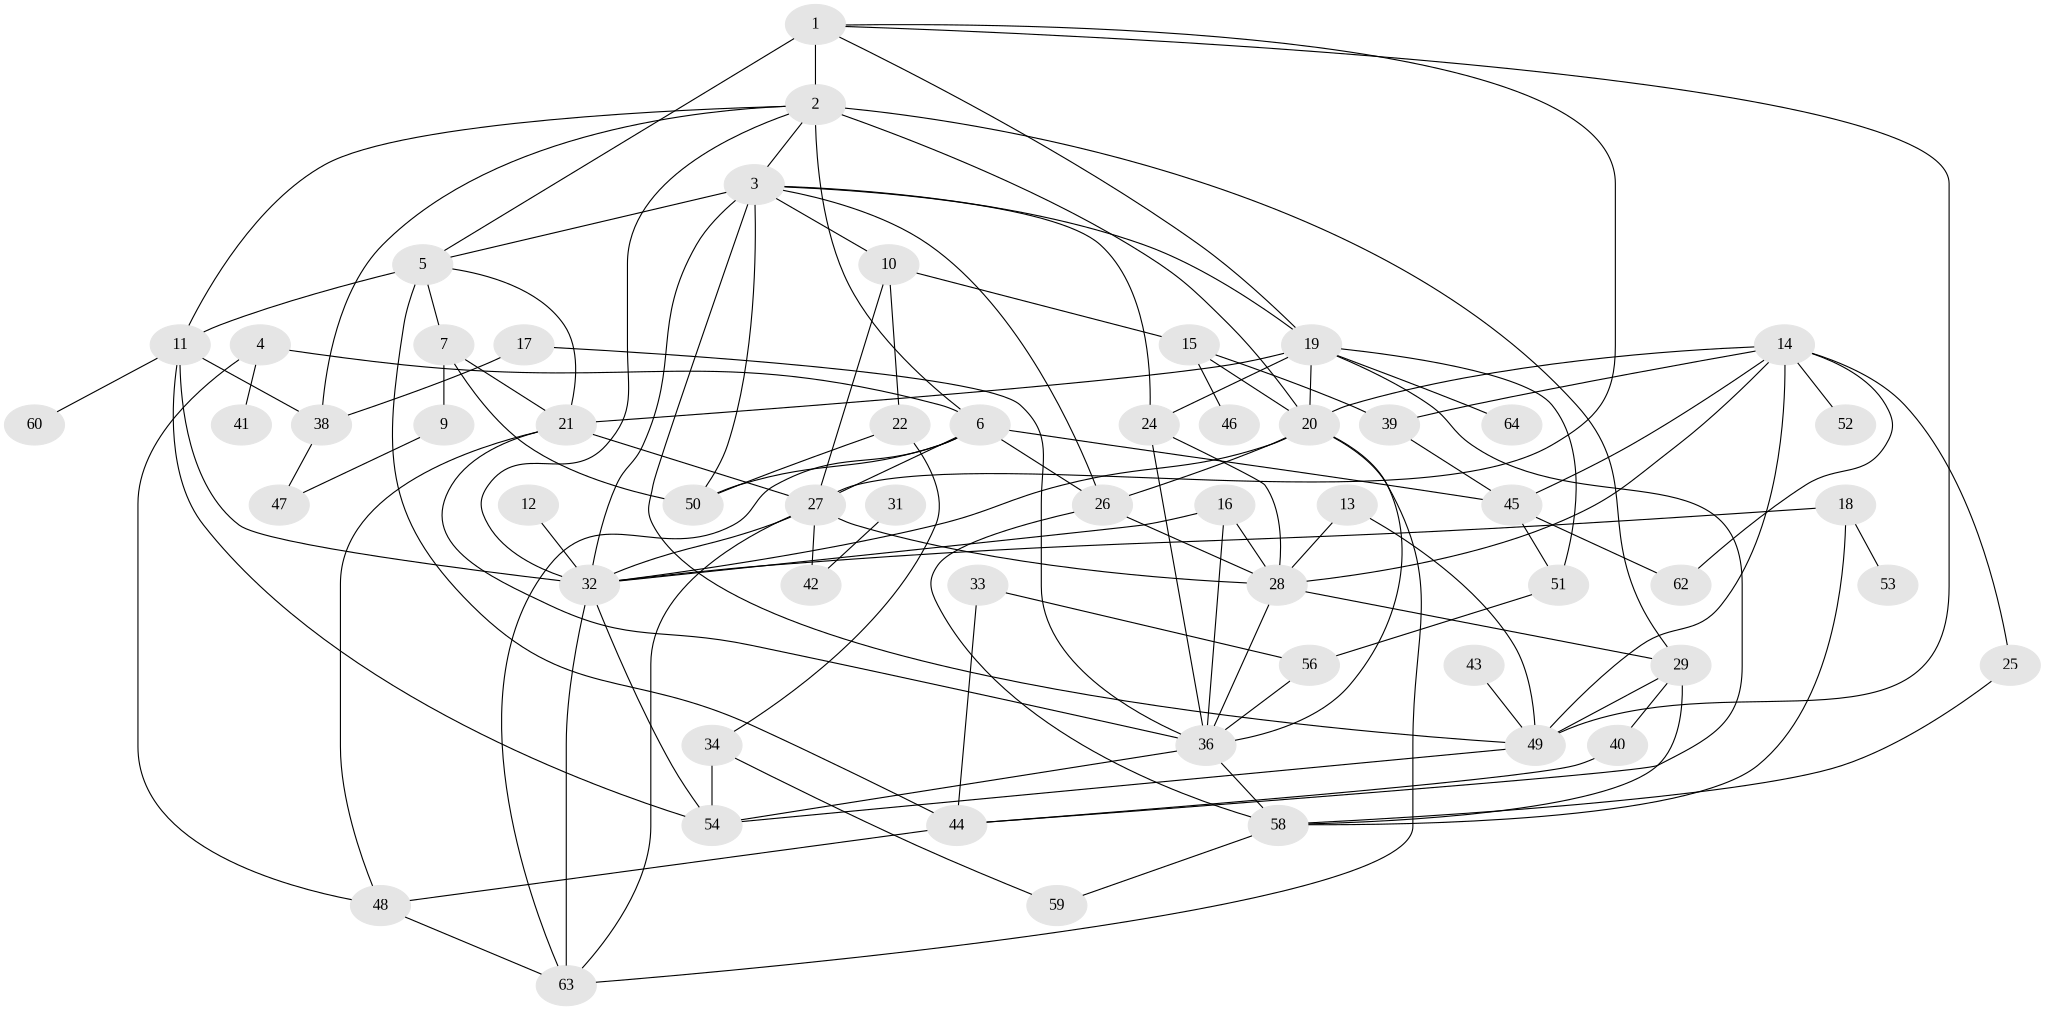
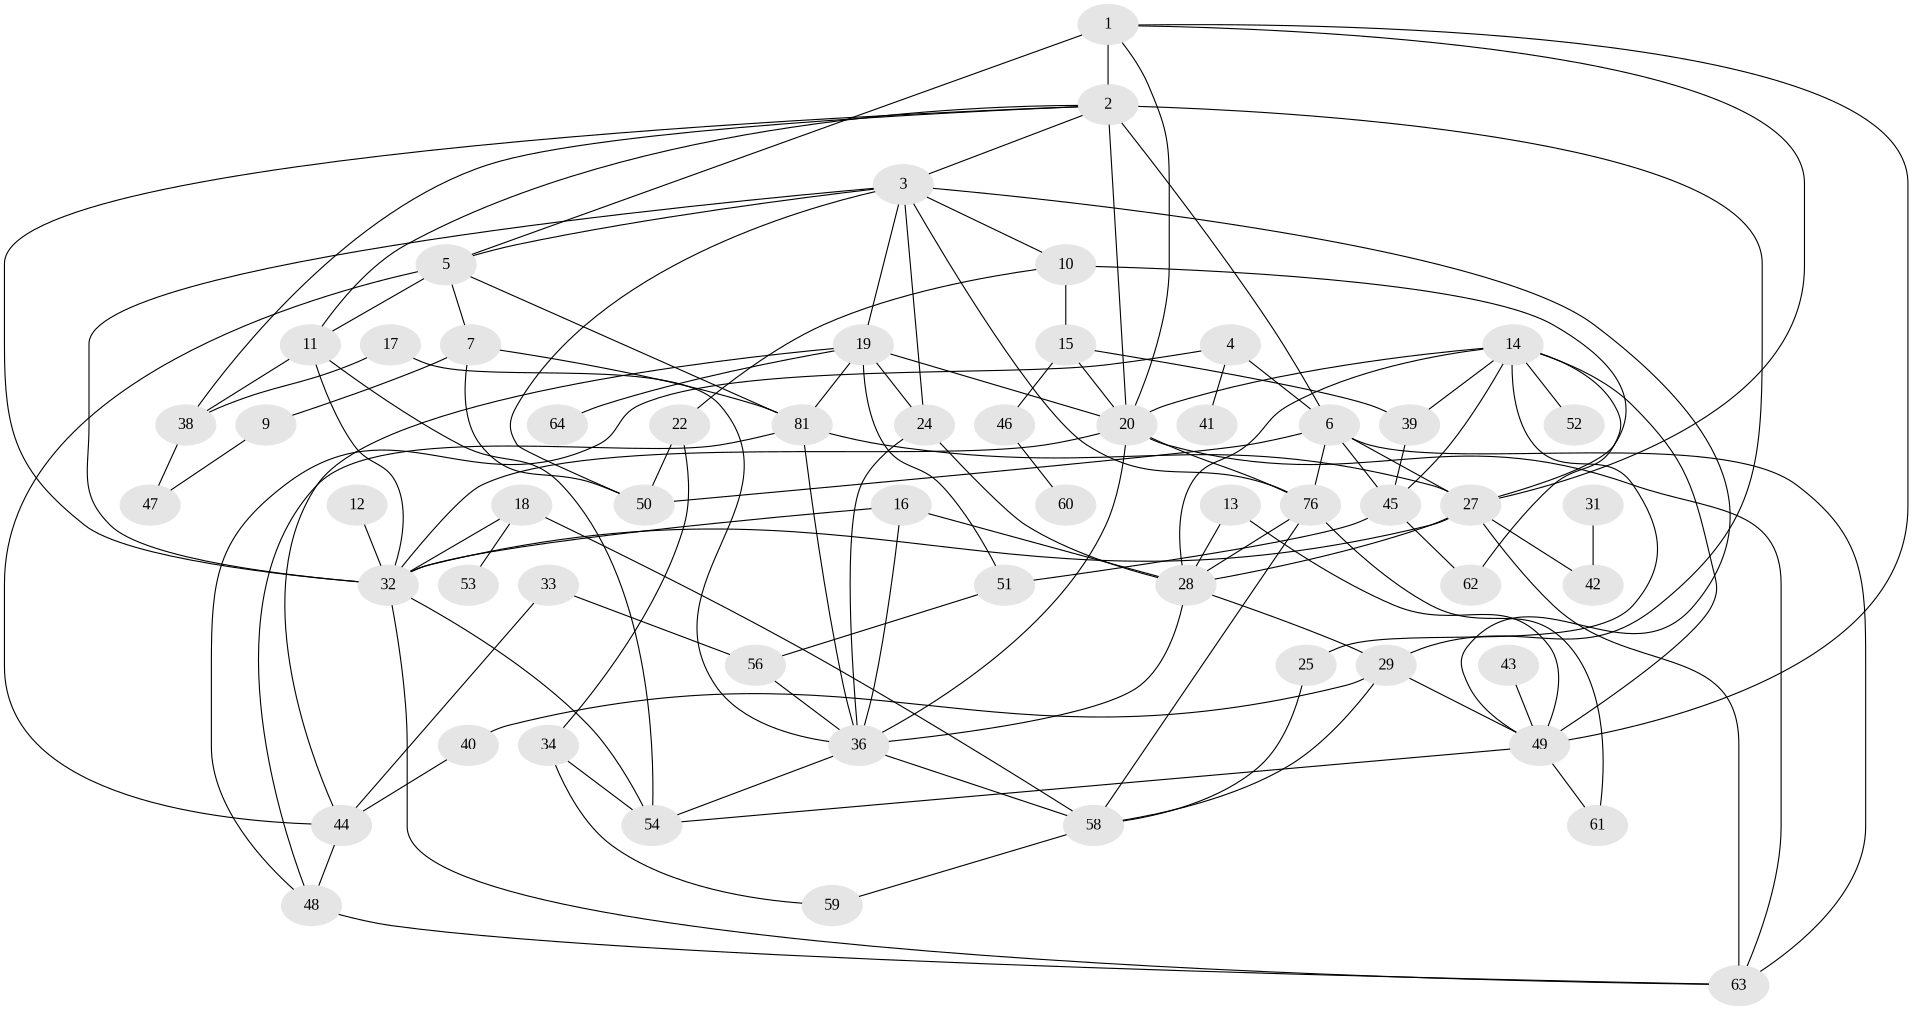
edge "1" -- "19": now "1" -- "20"
edge "11" -- "60": now "46" -- "60"
node "21": label "21" -> "81"
node "26": label "26" -> "76"
node "61": added
